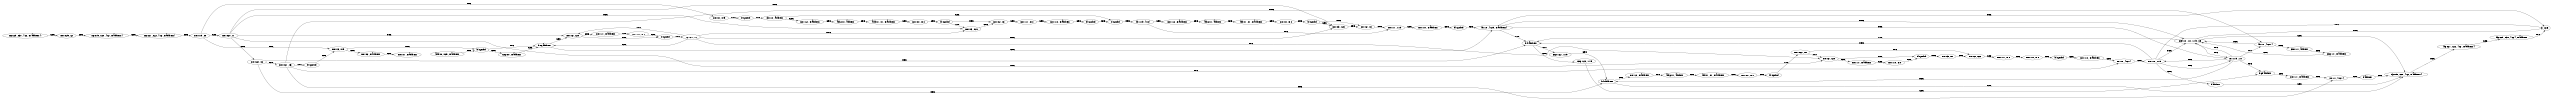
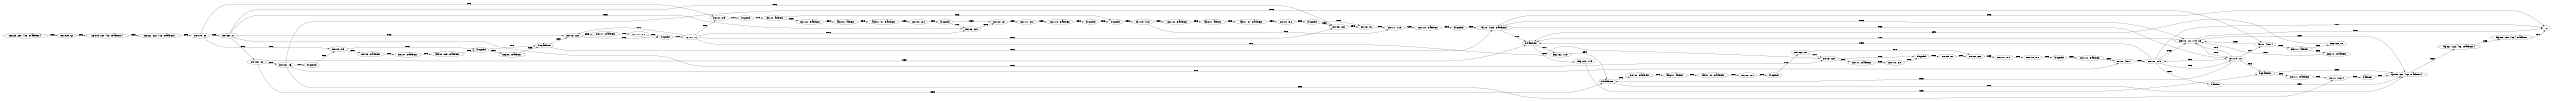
node "csel": label "csel" -> "ret"
node "cmp w22 , w0": added
edge "stp x20 , x0" -> "b.eq address": now "stp x20 , x0" -> "mov x0 , x79"
edge "mov x1 , # address" -> "add x0 , x29 , # address": added, label "CFG"
edge "b.ge address" -> "ldp x19 , x20 , [ sp , # address ]": added, label "CFG"
